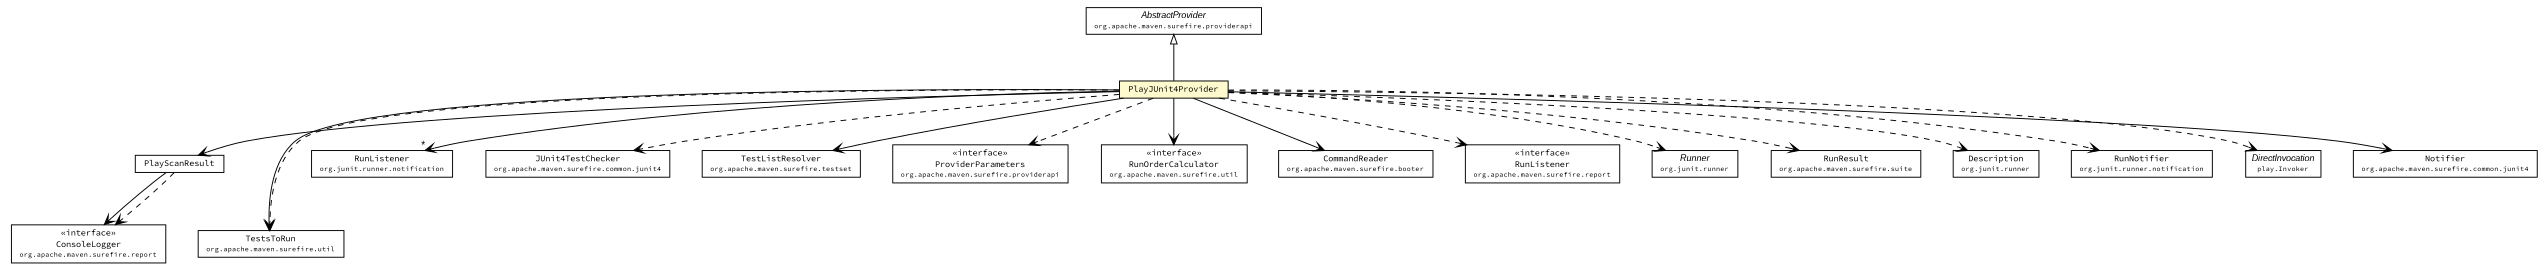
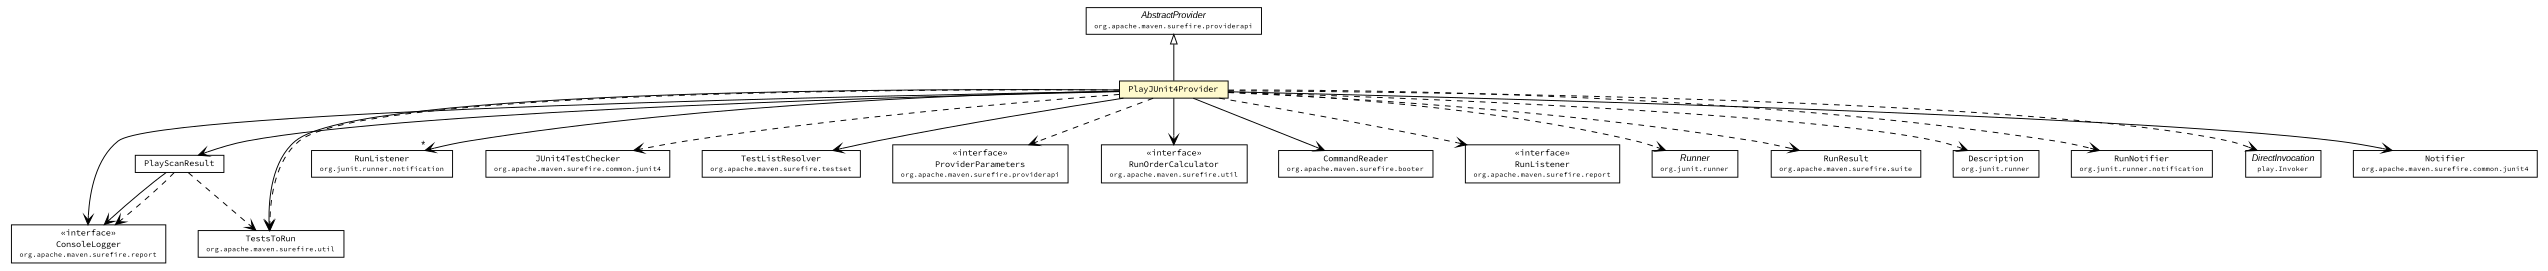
edge "PlayJUnit4Provider" -> "ConsoleLogger": added
edge "PlayScanResult" -> "TestsToRun": added
